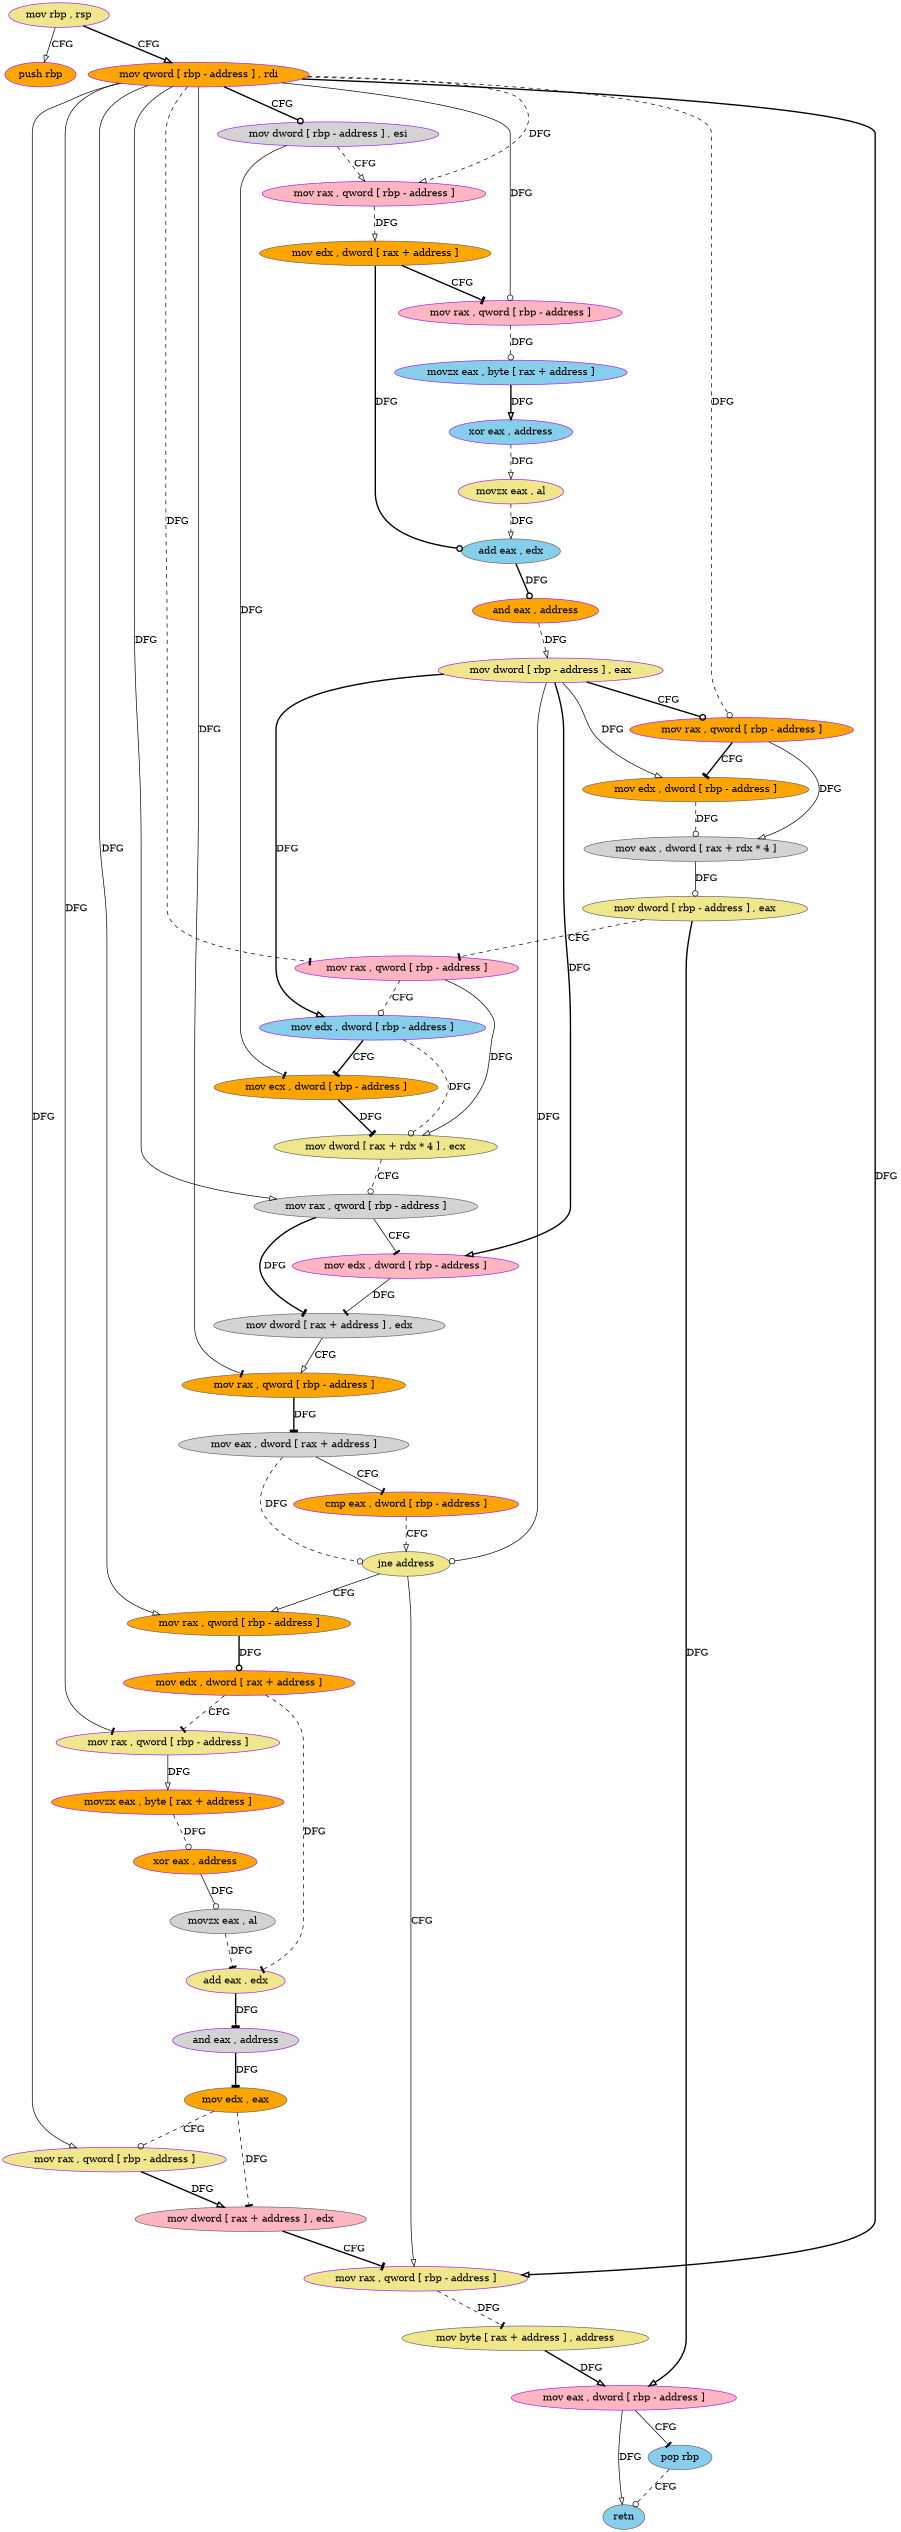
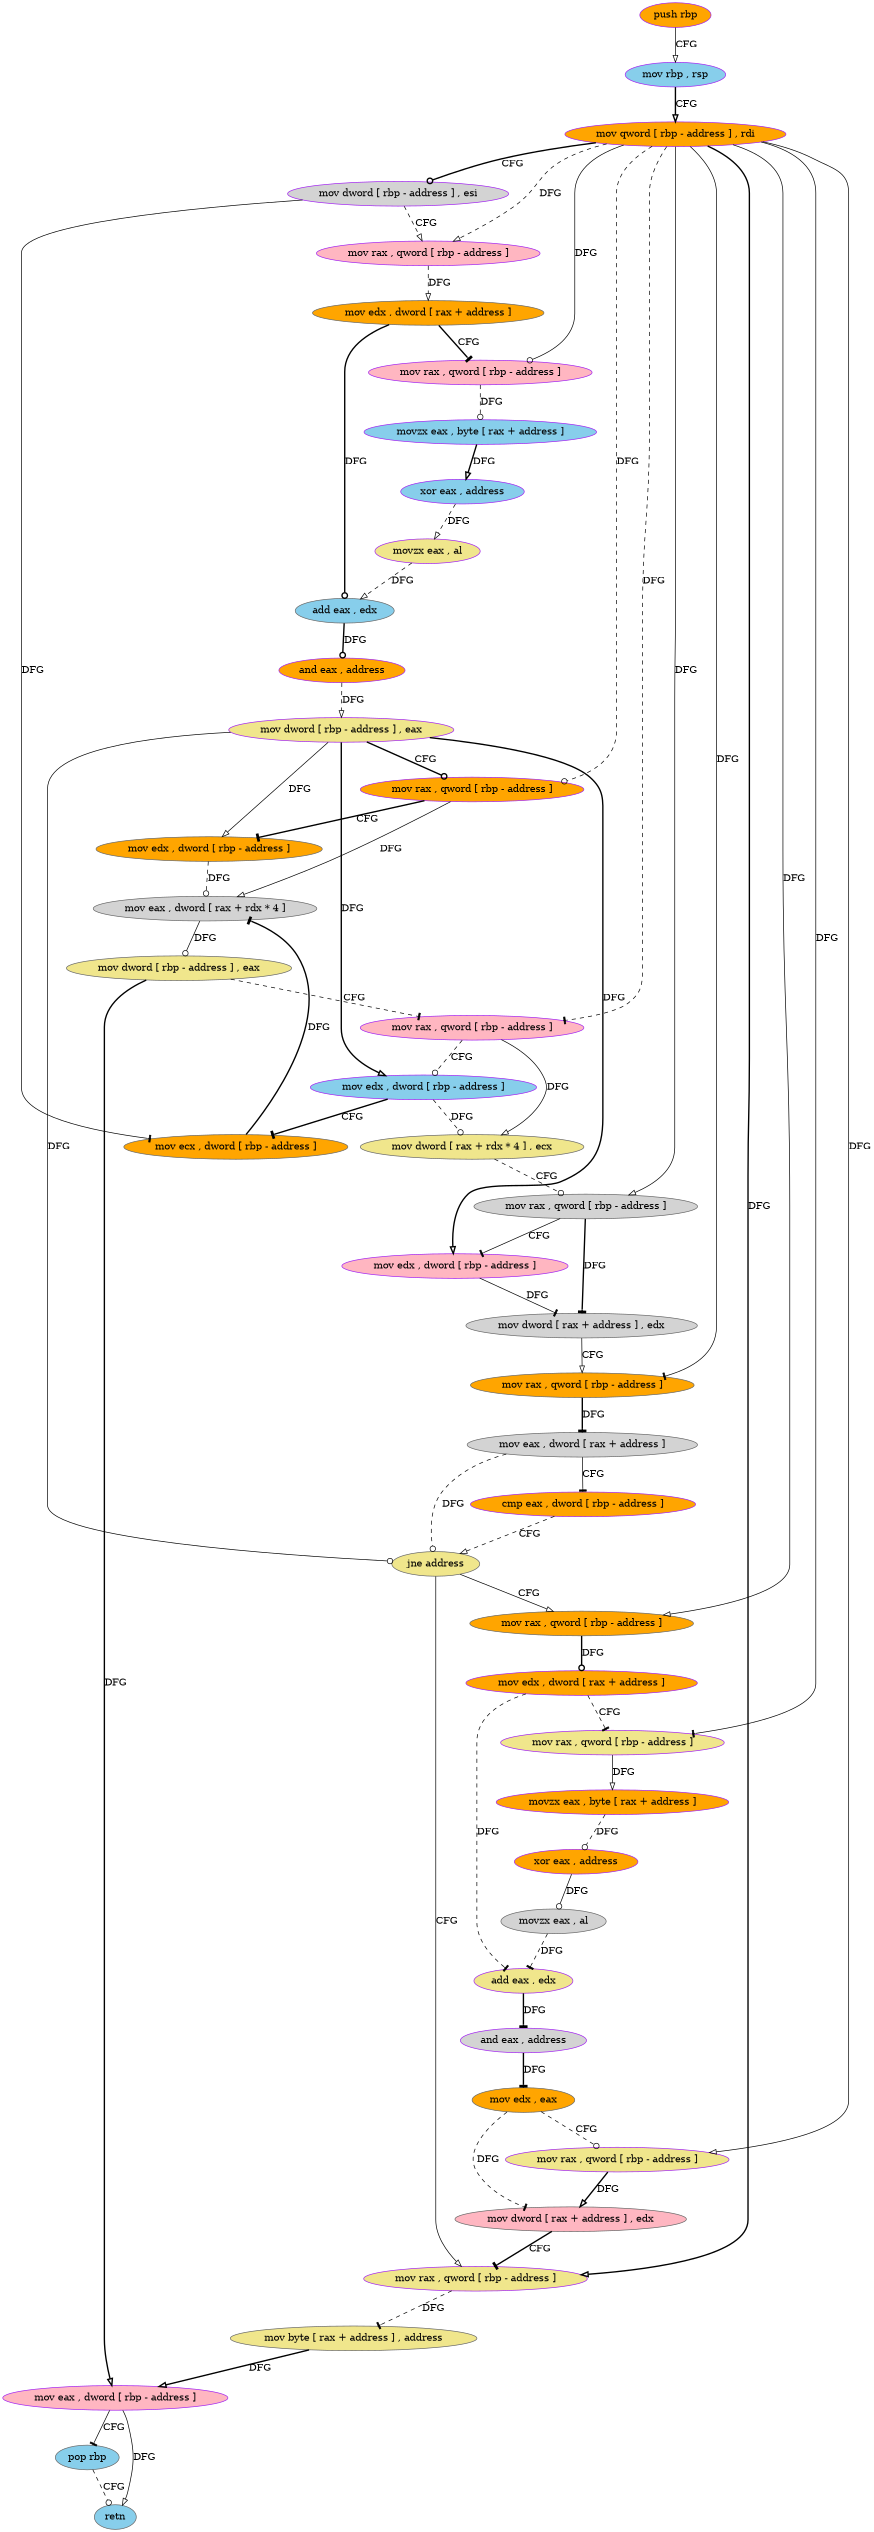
node "mov rbp , rsp": fillcolor khaki -> skyblue
edge "mov rbp , rsp" -> "push rbp": reversed
edge "mov ecx , dword [ rbp - address ]" -> "mov dword [ rax + rdx * 4 ] , ecx": now "mov ecx , dword [ rbp - address ]" -> "mov eax , dword [ rax + rdx * 4 ]"
